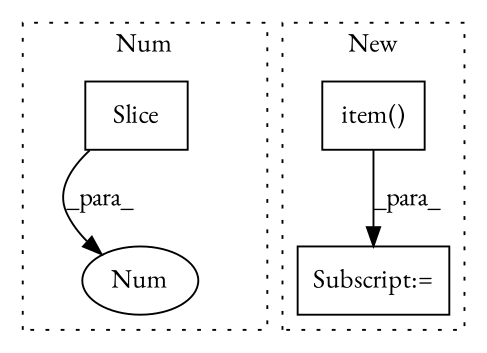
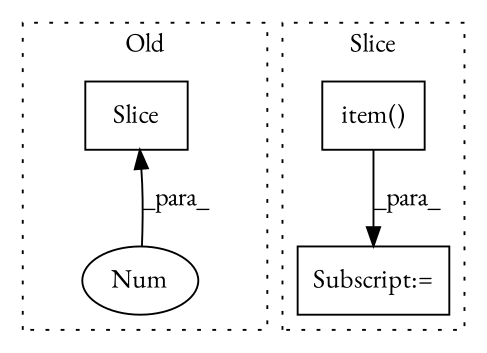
cluster "Num": label "Num" -> "Old"
cluster "New": label "New" -> "Slice"
edge "Slice" -> "Num": reversed
